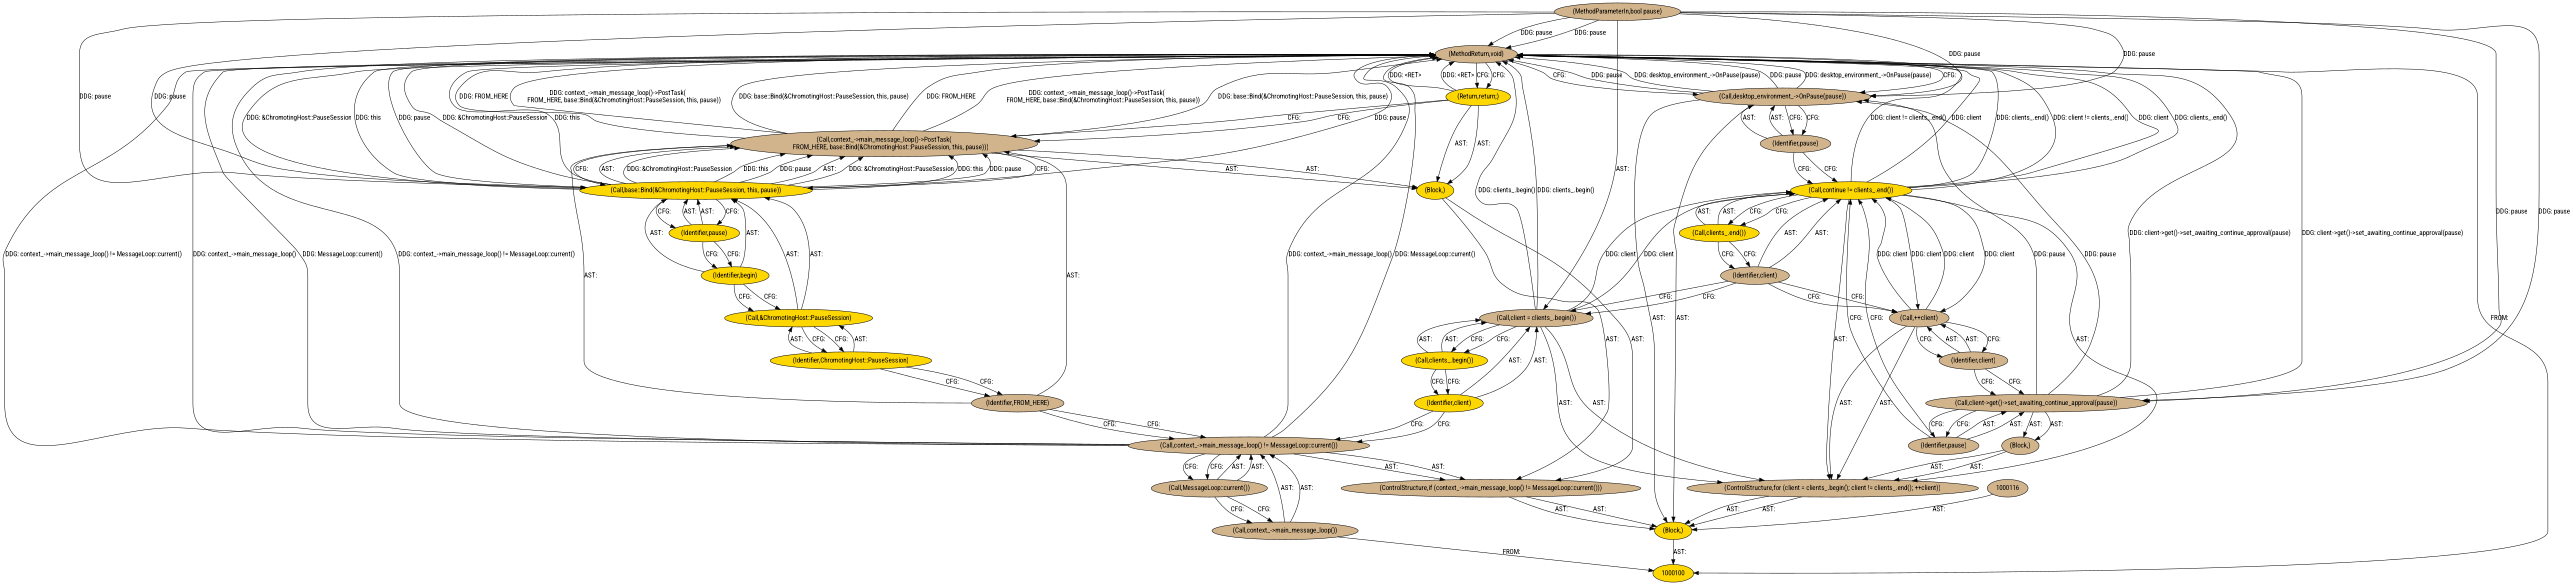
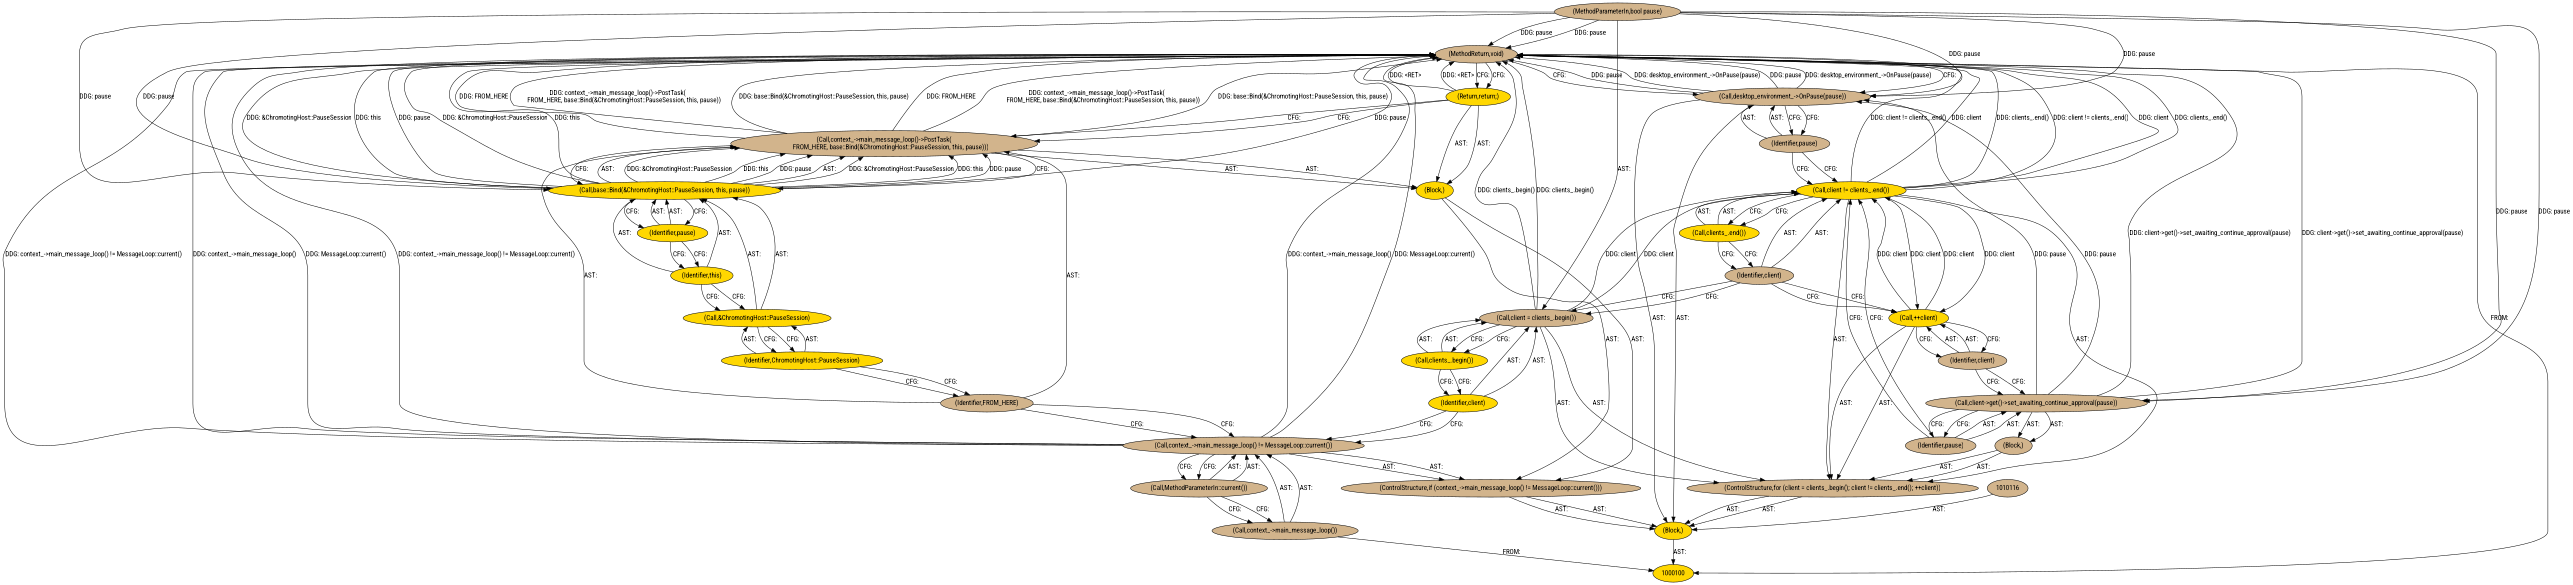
node "(Call,continue != clients_.end())": label "(Call,continue != clients_.end())" -> "(Call,client != clients_.end())"
node "(Identifier,begin)": label "(Identifier,begin)" -> "(Identifier,this)"
node "(Call,++client)": fillcolor tan -> gold
node "(Call,MessageLoop::current())": label "(Call,MessageLoop::current())" -> "(Call,MethodParameterIn::current())"
node "1000116": label "1000116" -> "1010116"
